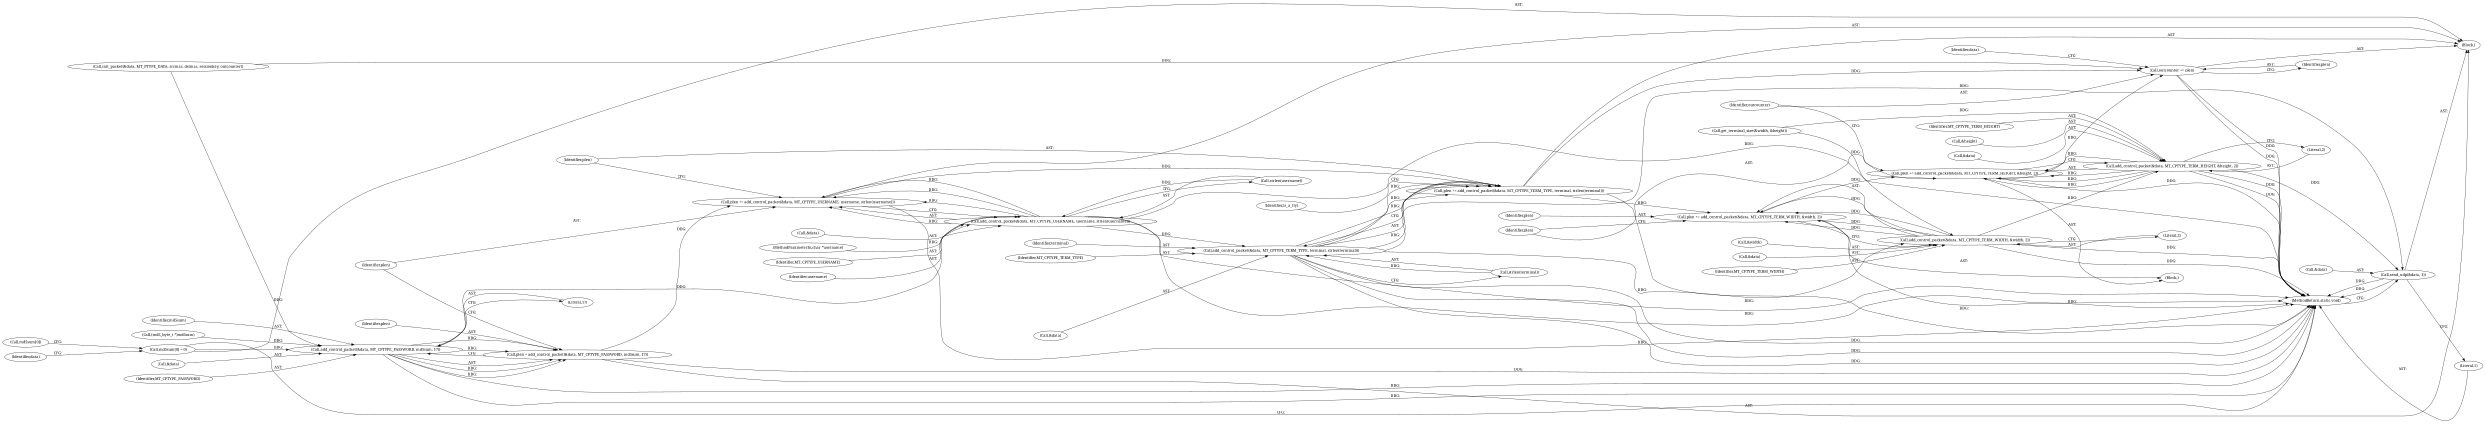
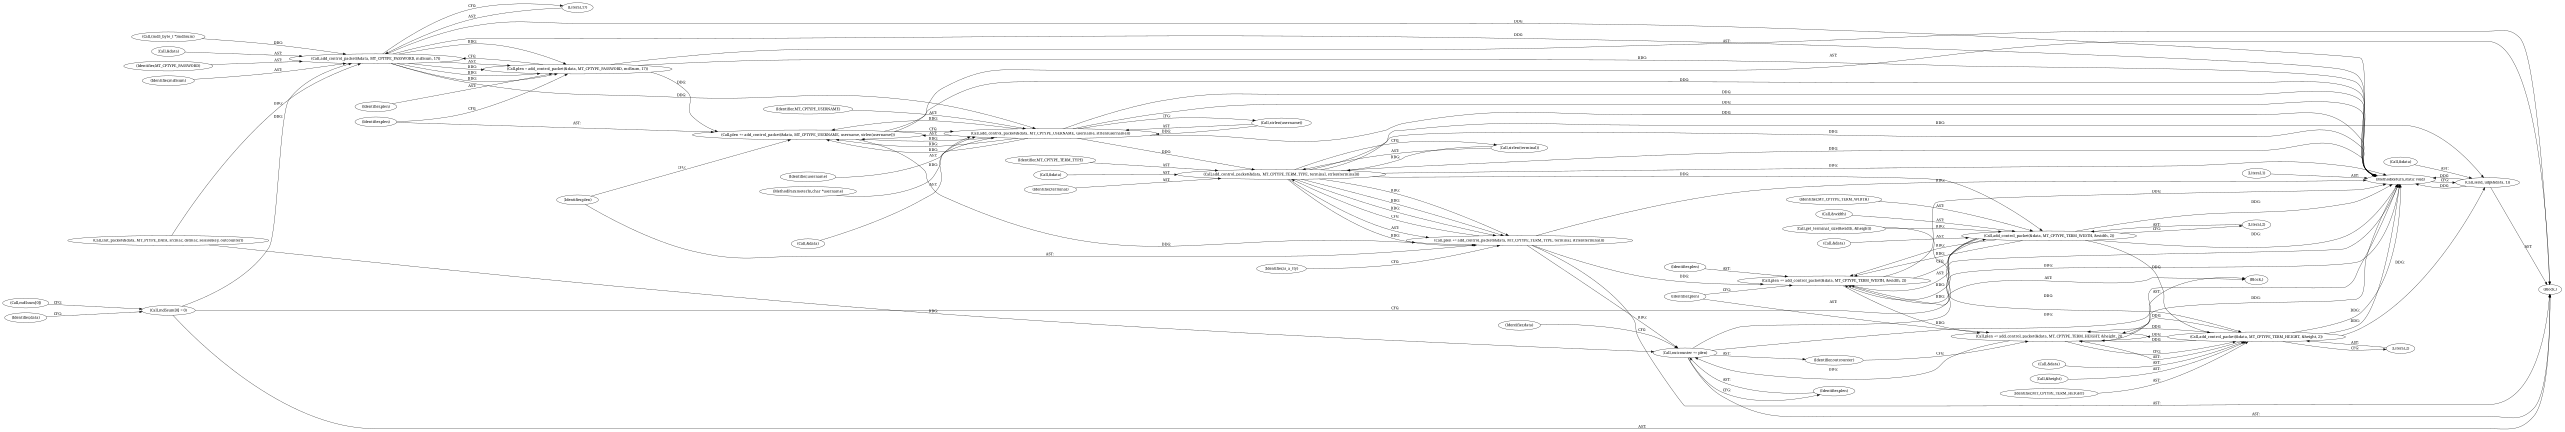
edge "(Identifier,outcounter)" -> "(Call,outcounter += plen)": reversed
edge "(Call,send_udp(&data, 1))" -> "(Literal,1)": removed, label "CFG:"
